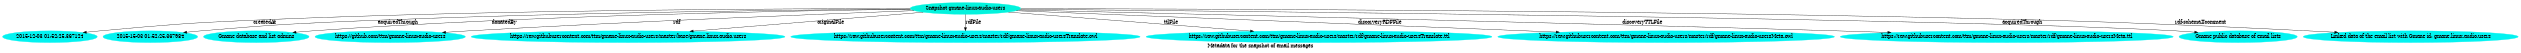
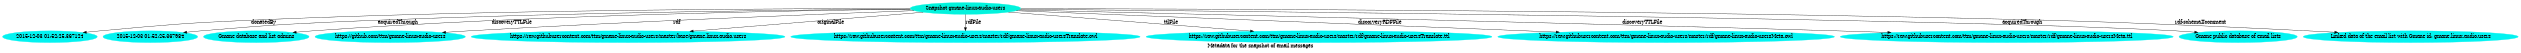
edge "Snapshot gmane-linux-audio-users" -> "2015-12-03 01:52:25.367124": label "createdAt" -> "donatedBy"
edge "Snapshot gmane-linux-audio-users" -> "Gmane database and list admins": label "donatedBy" -> "discoveryTTLFile"
node "2015-15-03 01:52:25.367984": label "2015-15-03 01:52:25.367984" -> "2015-12-03 01:52:25.367984"
